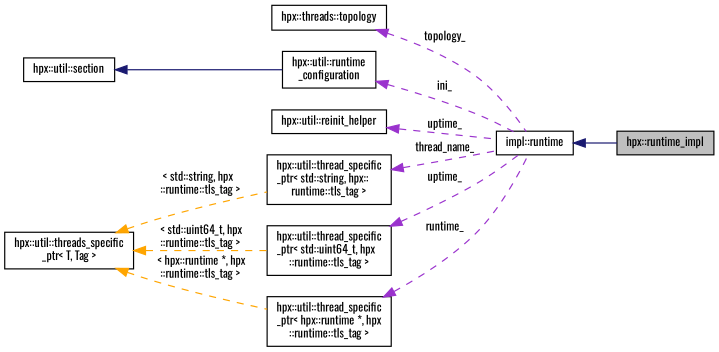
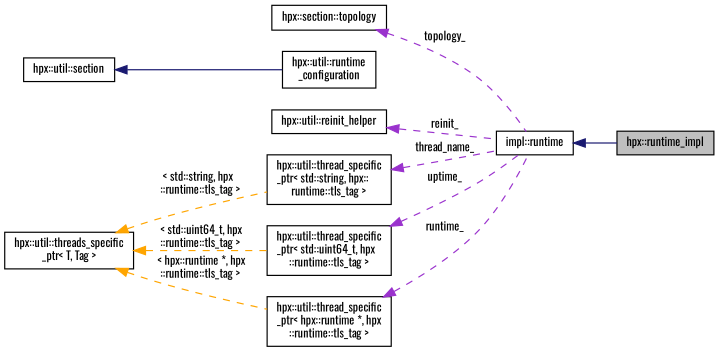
node "hpx::threads::topology": label "hpx::threads::topology" -> "hpx::section::topology"
edge "impl::runtime" -> "hpx::util::runtime _configuration": removed, label "ini_"
edge "impl::runtime" -> "hpx::util::reinit_helper": label " uptime_" -> " reinit_"
